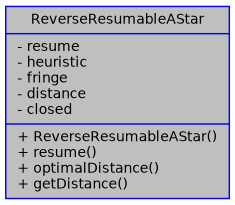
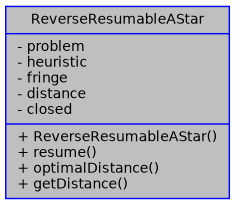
node "ReverseResumableAStar": text "- resume" -> "- problem"
